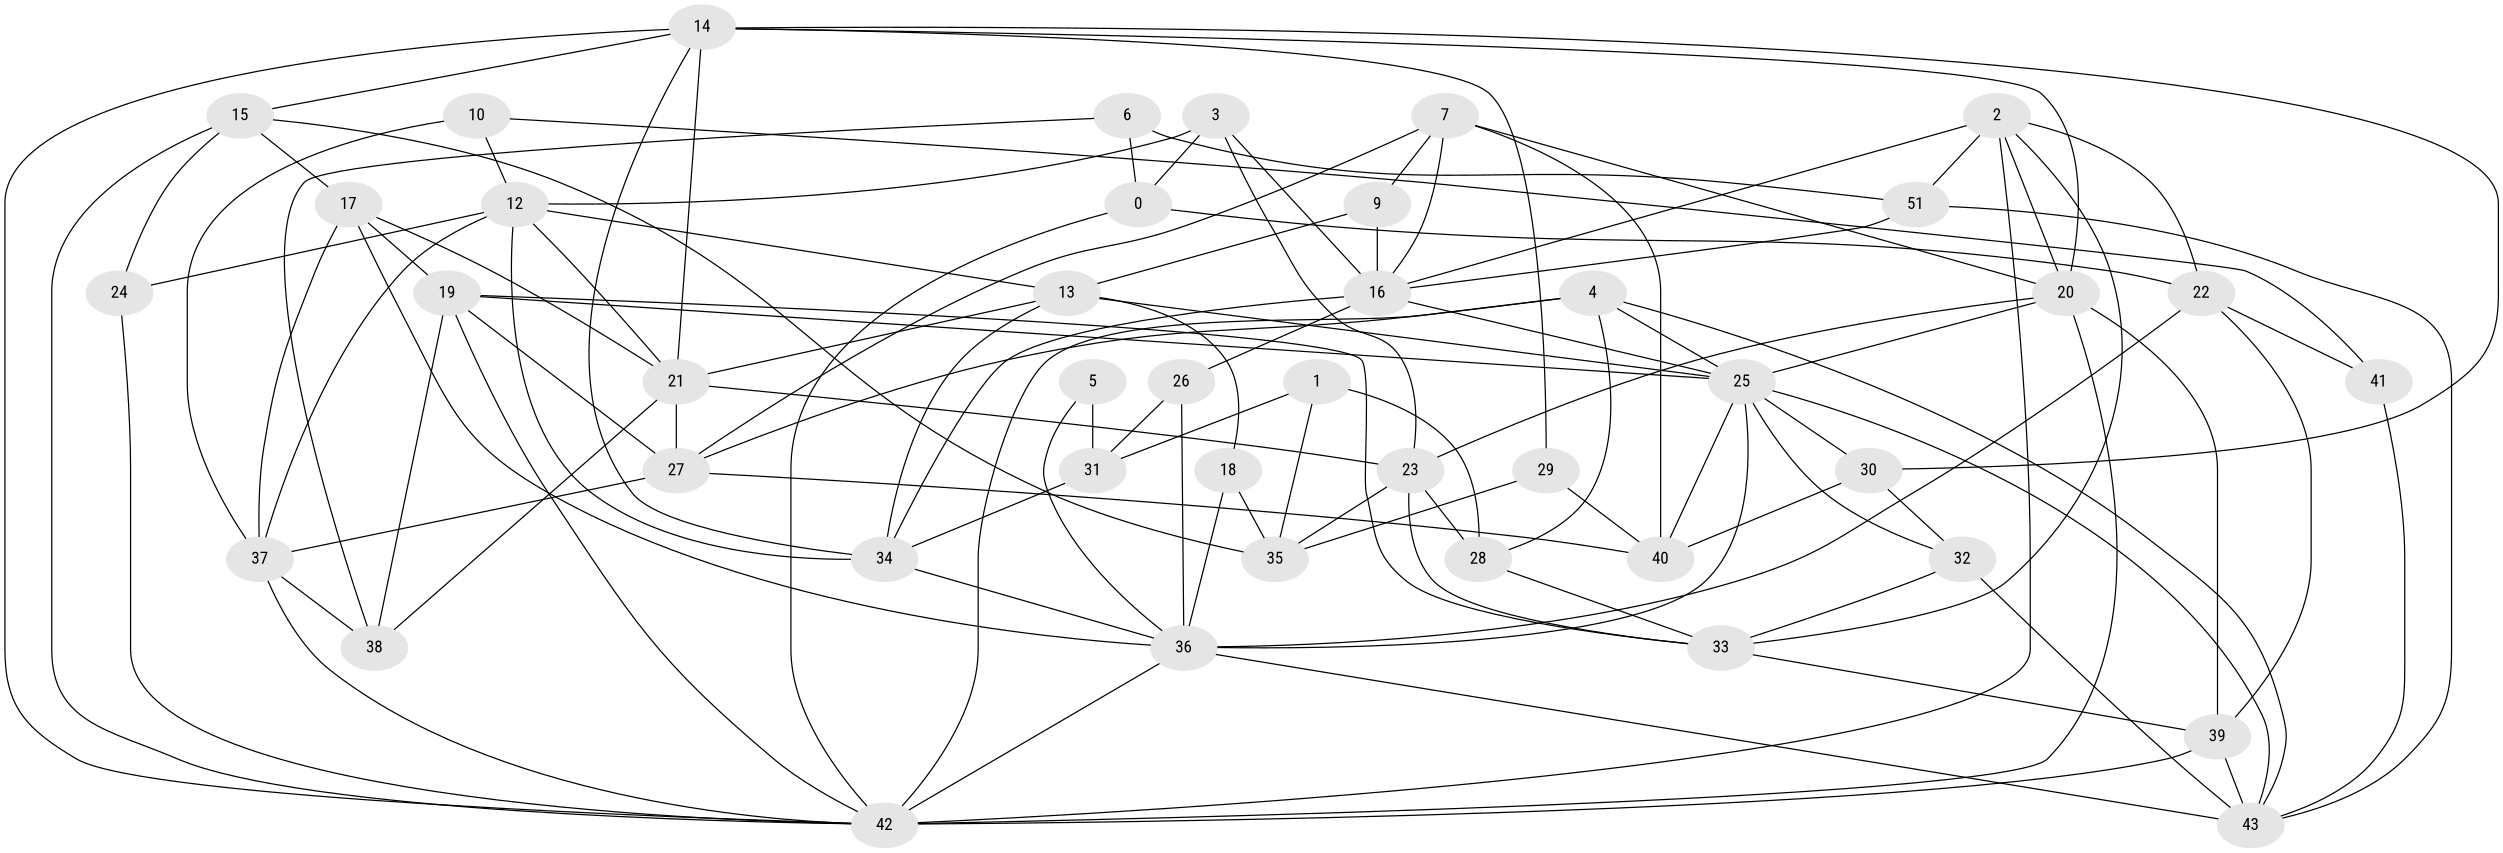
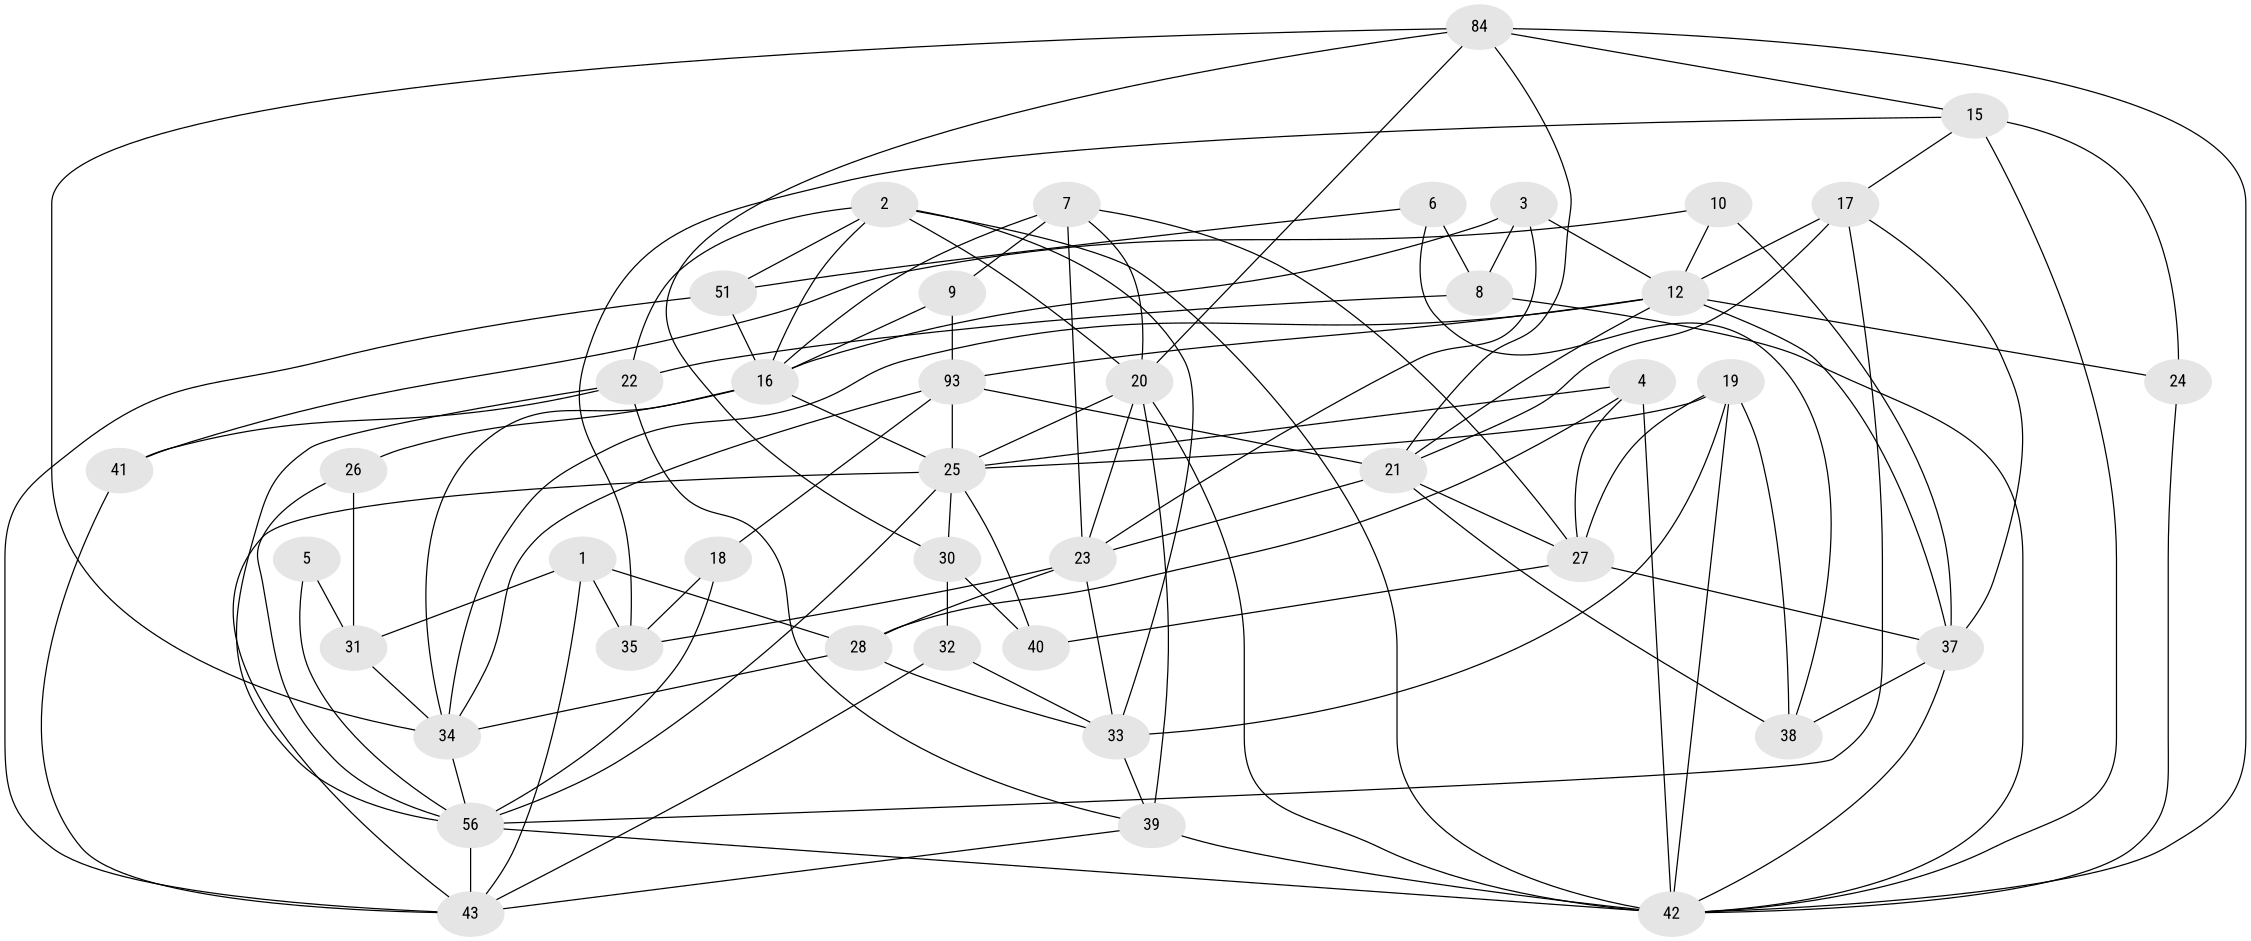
node "14": label "14" -> "84"
node "0": label "0" -> "8"
edge "17" -- "19": now "17" -- "12"
edge "7" -- "40": now "7" -- "23"
node "13": label "13" -> "93"
node "29": removed
edge "4" -- "43": now "1" -- "43"
edge "25" -- "32": removed
node "36": label "36" -> "56"
edge "28" -- "34": added
